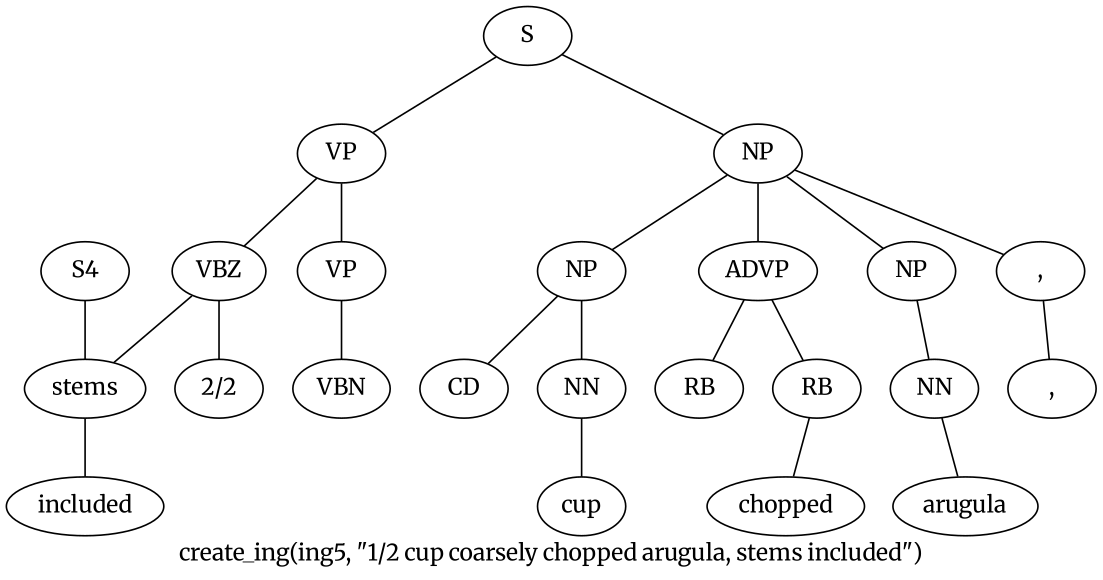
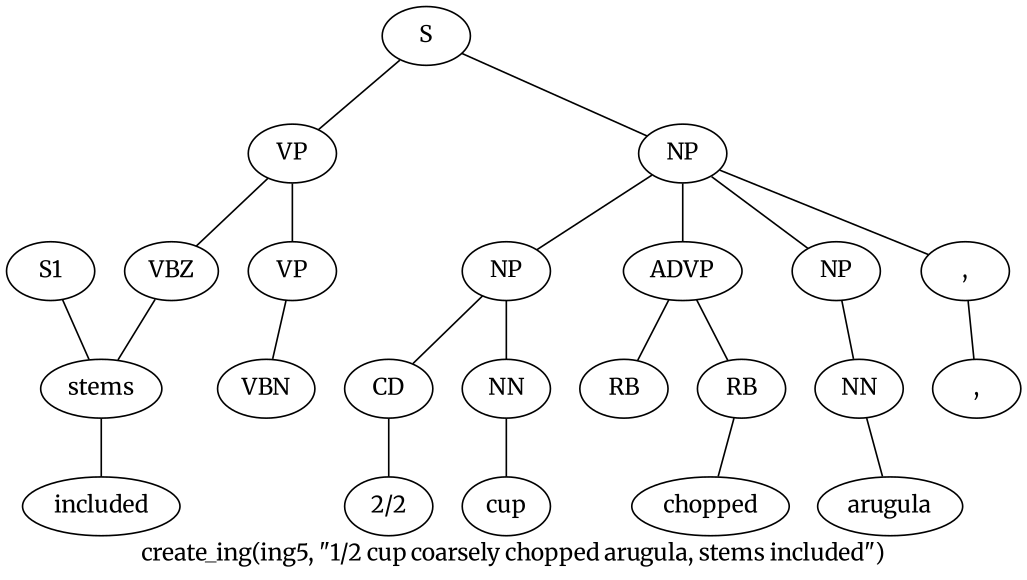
node "S4": label "S4" -> "S1"
edge "VBZ" -- "2/2": now "CD" -- "2/2"
